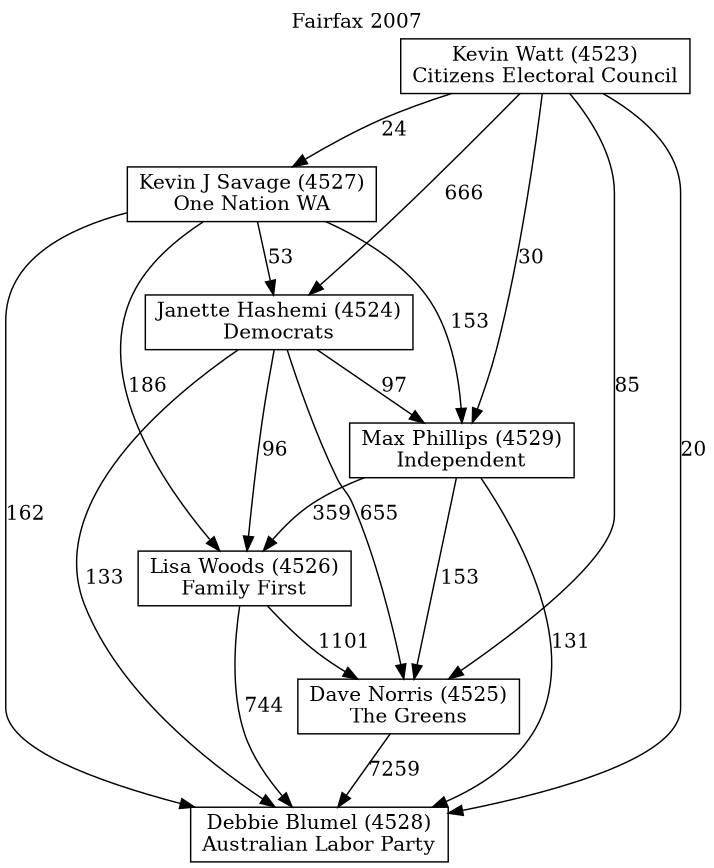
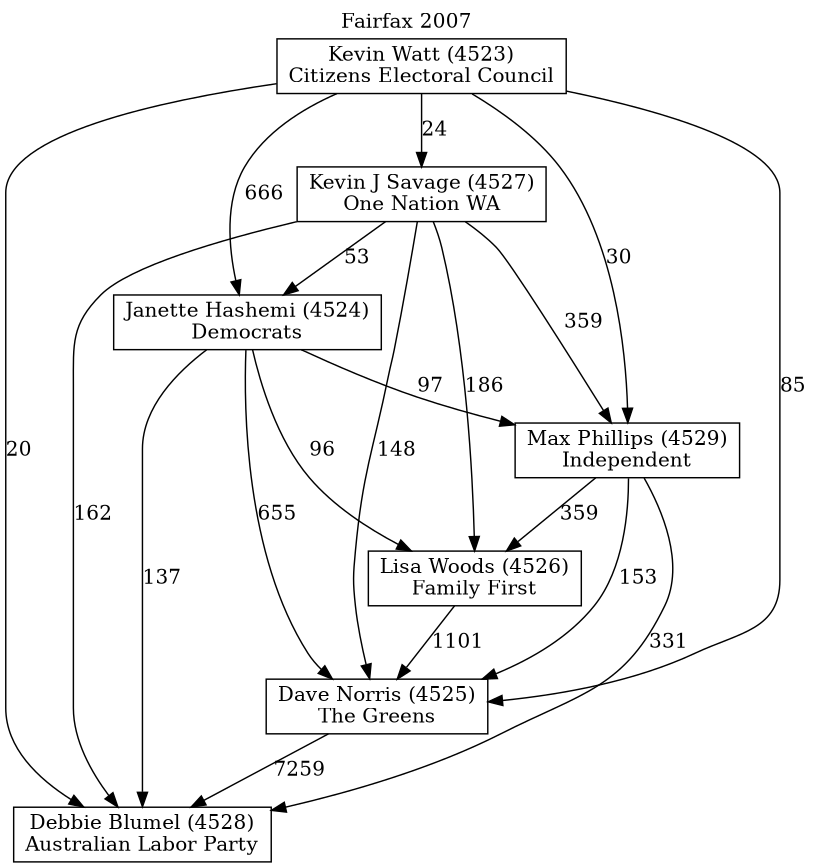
edge "Kevin J Savage (4527) One Nation WA" -> "Max Phillips (4529) Independent": label "153" -> "359"
edge "Kevin J Savage (4527) One Nation WA" -> "Dave Norris (4525) The Greens": added, label "148"
edge "Janette Hashemi (4524) Democrats" -> "Debbie Blumel (4528) Australian Labor Party": label "133" -> "137"
edge "Max Phillips (4529) Independent" -> "Debbie Blumel (4528) Australian Labor Party": label "131" -> "331"
edge "Lisa Woods (4526) Family First" -> "Debbie Blumel (4528) Australian Labor Party": removed, label "744"
